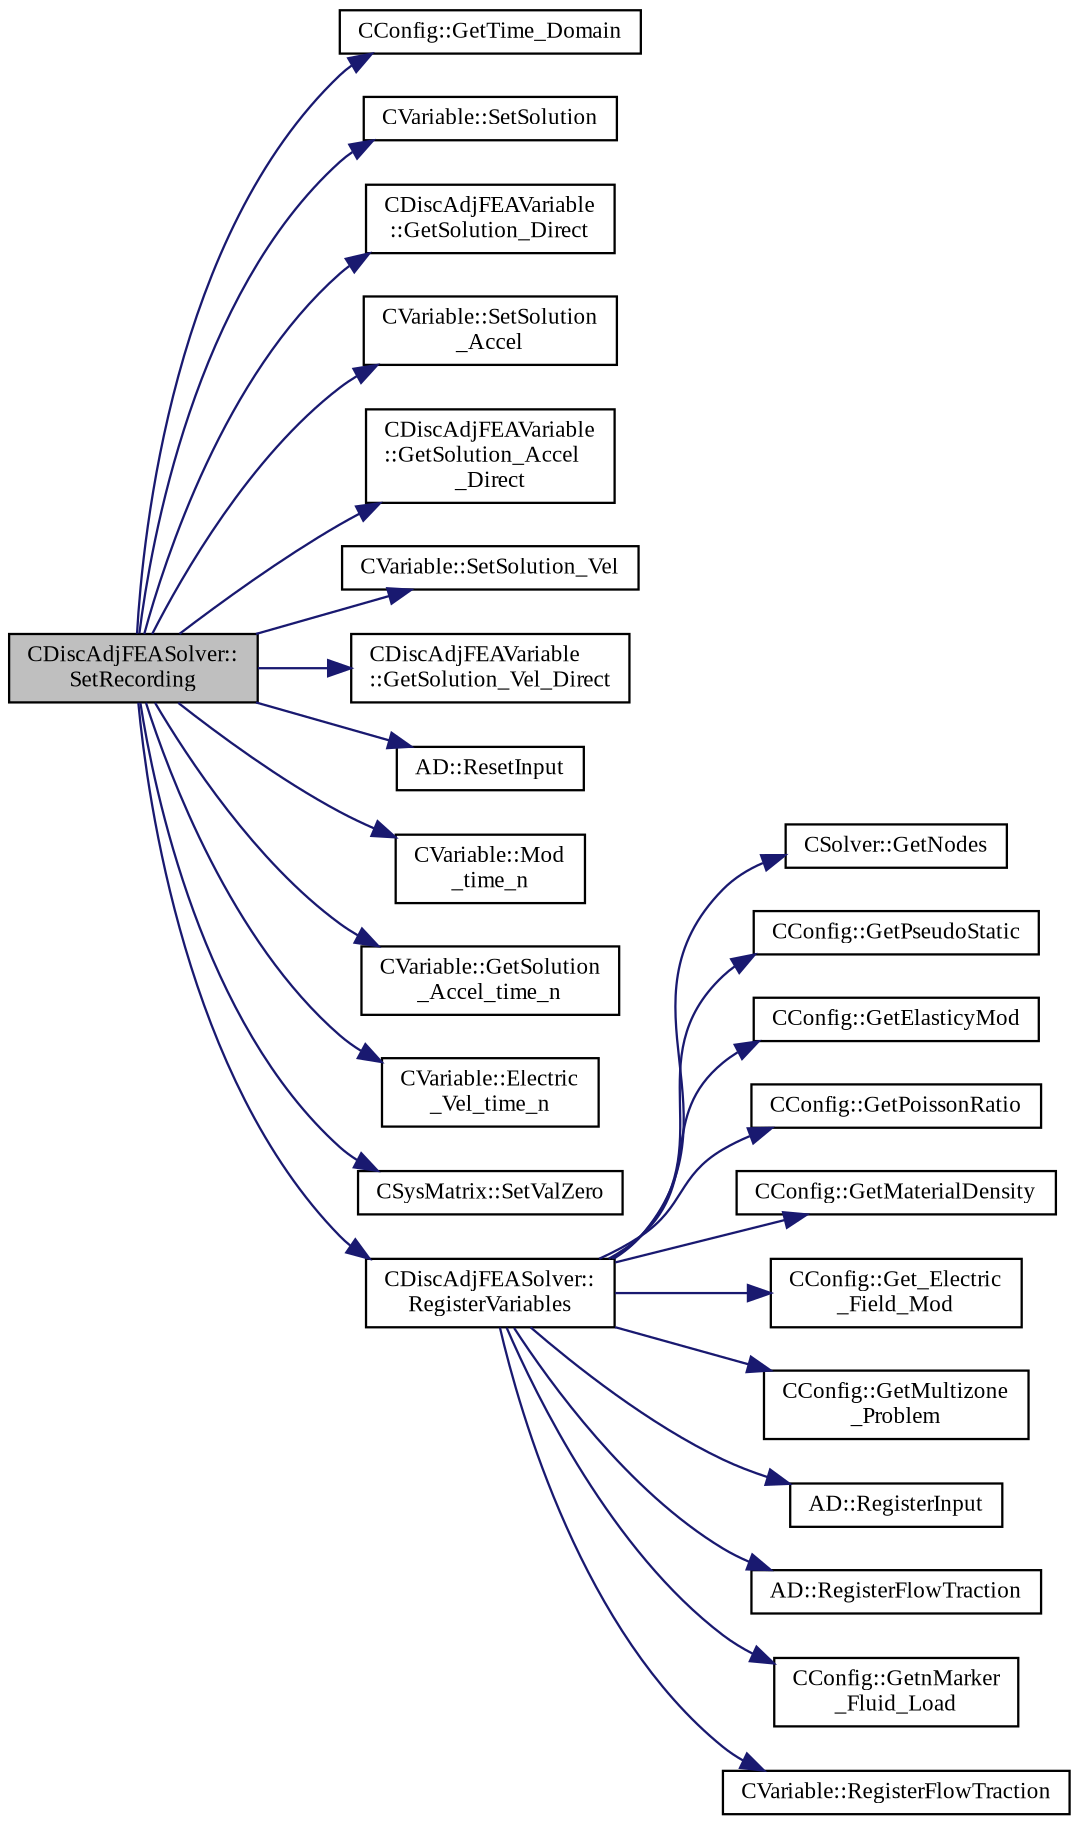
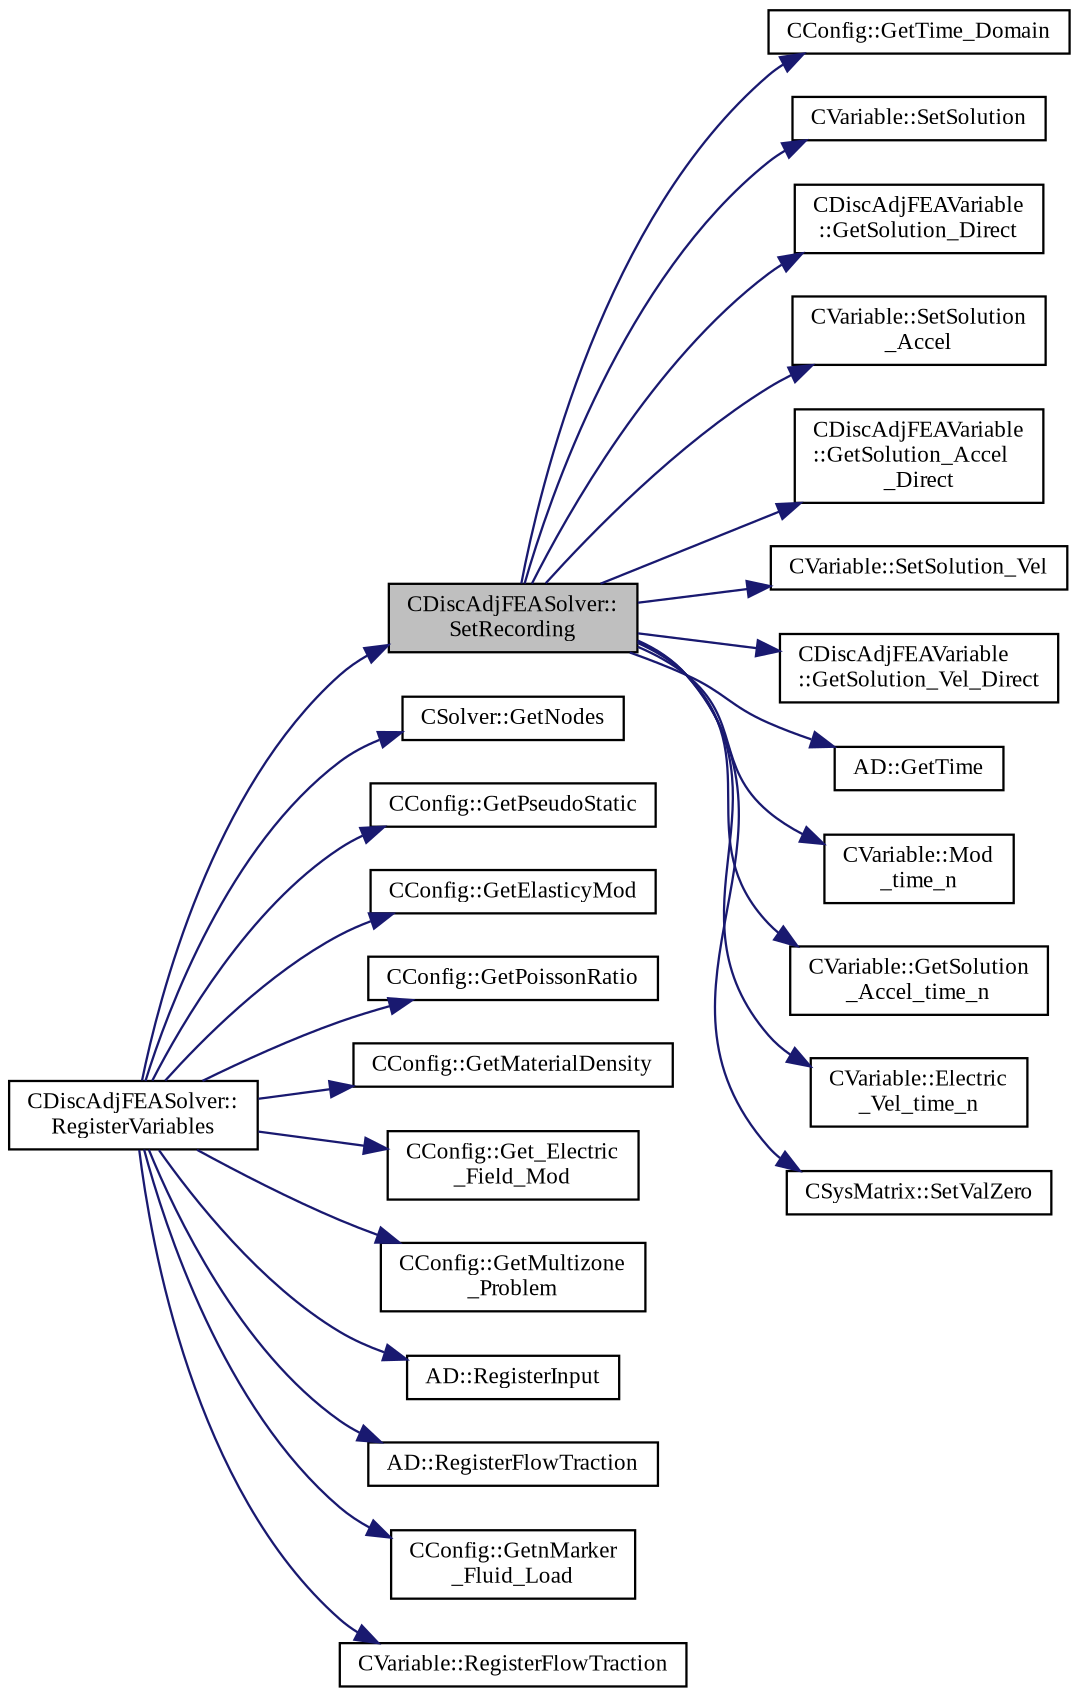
node "AD::ResetInput": label "AD::ResetInput" -> "AD::GetTime"
edge "CDiscAdjFEASolver:: SetRecording" -> "CDiscAdjFEASolver:: RegisterVariables": reversed
